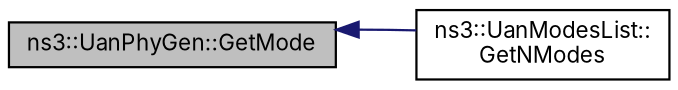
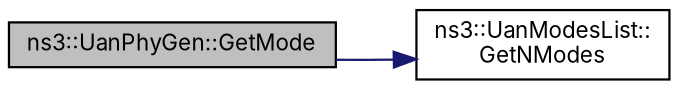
edge "ns3::UanModesList:: GetNModes" -> "ns3::UanPhyGen::GetMode": reversed
